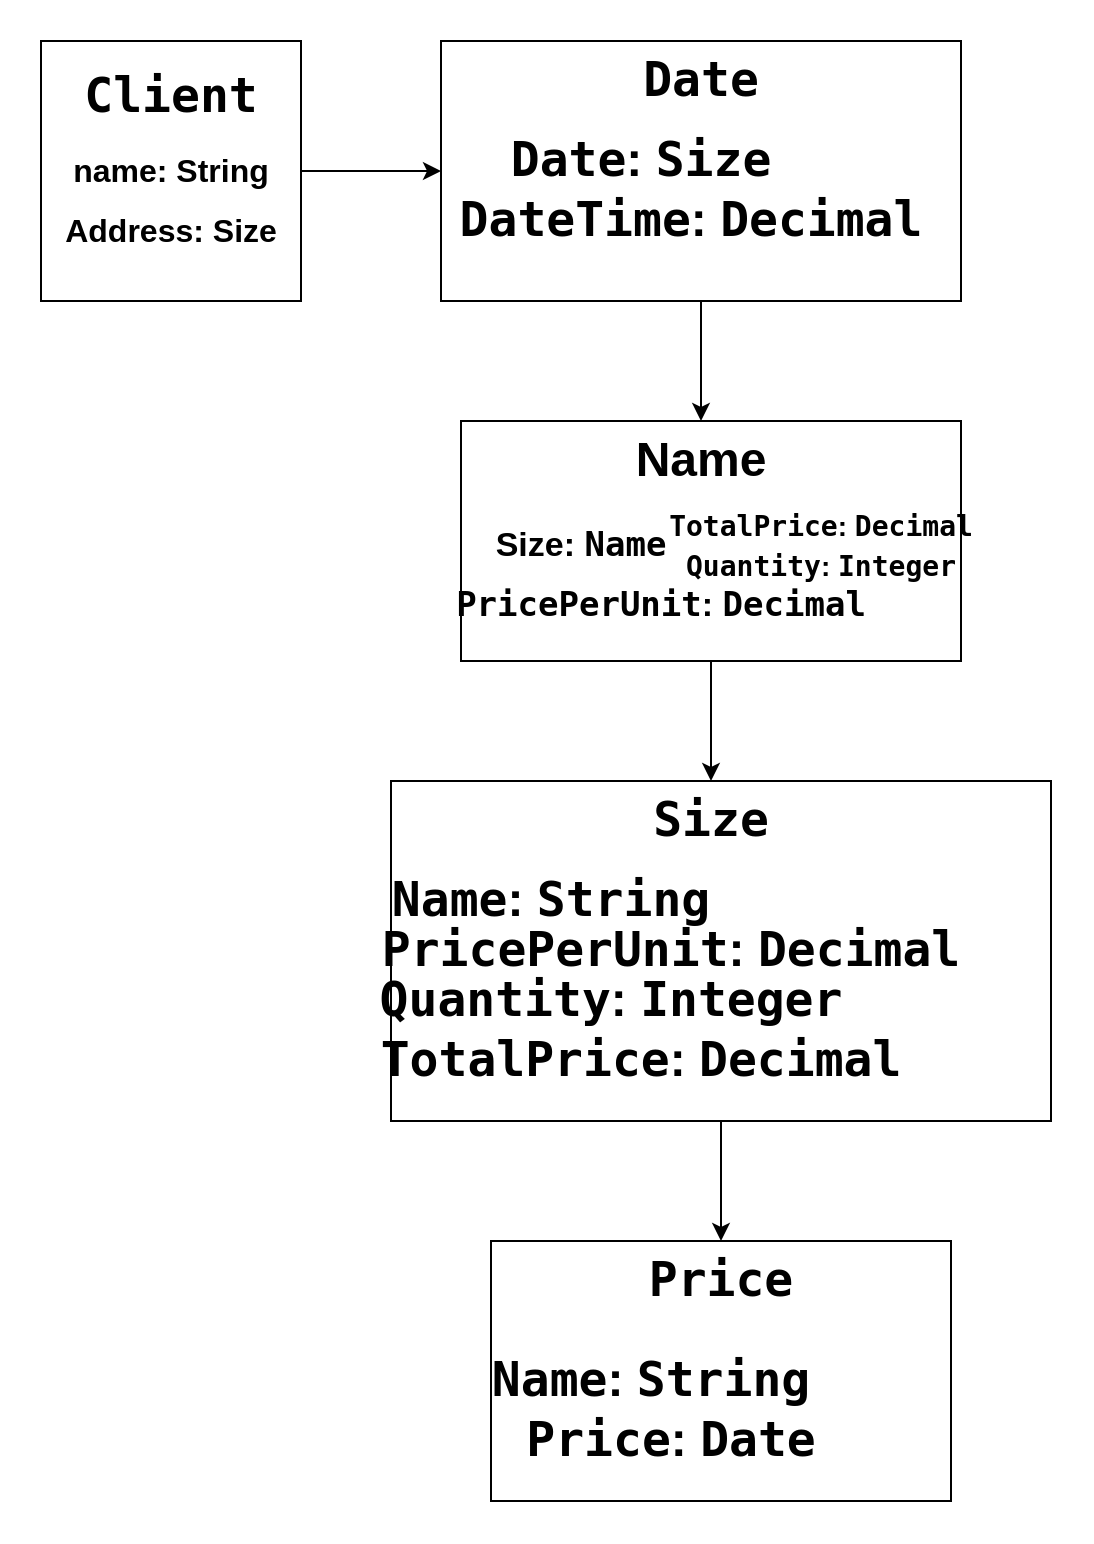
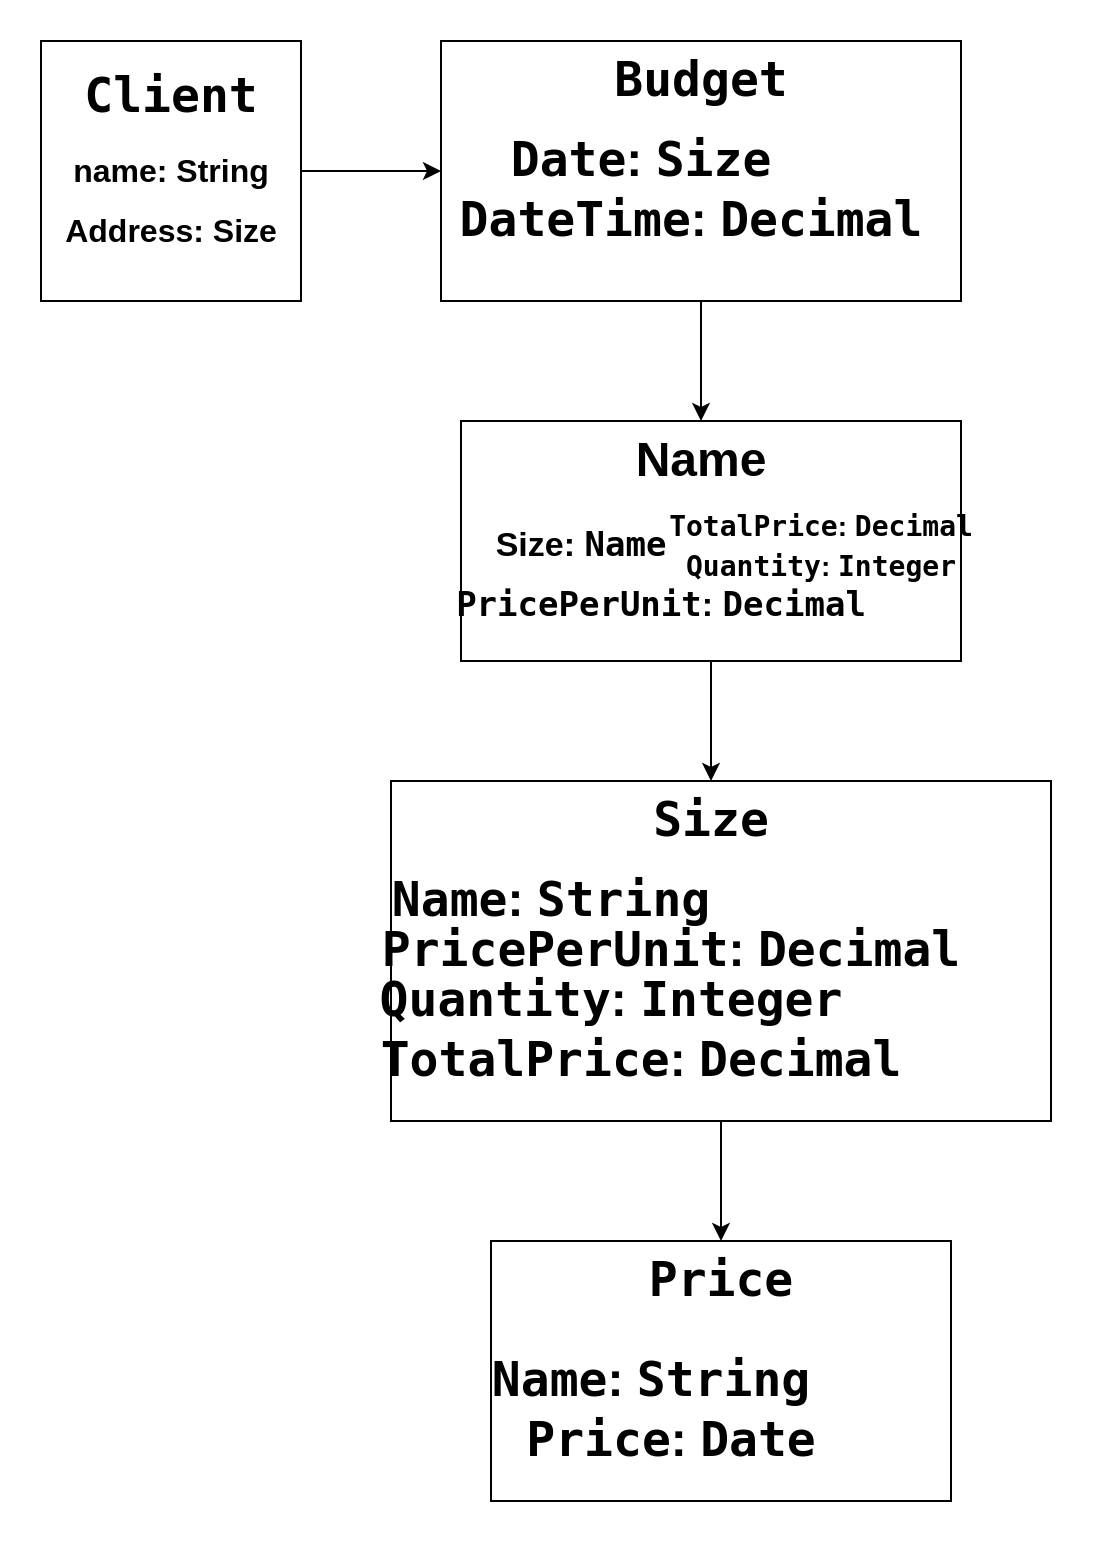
node "Date": label "Date" -> "Budget"
